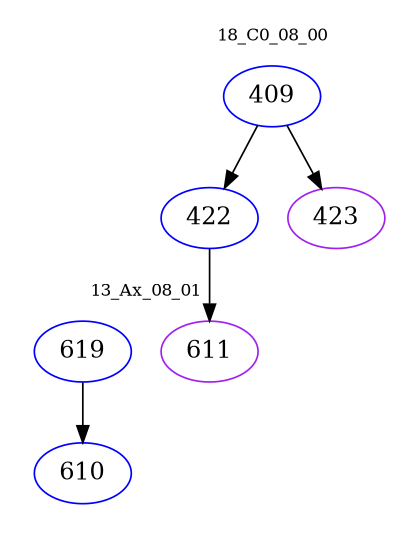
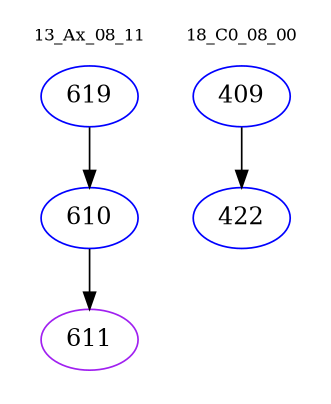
node "423": removed
edge "422" -> "611": now "610" -> "611"
cluster "13_Ax_08_01": label "13_Ax_08_01" -> "13_Ax_08_11"
